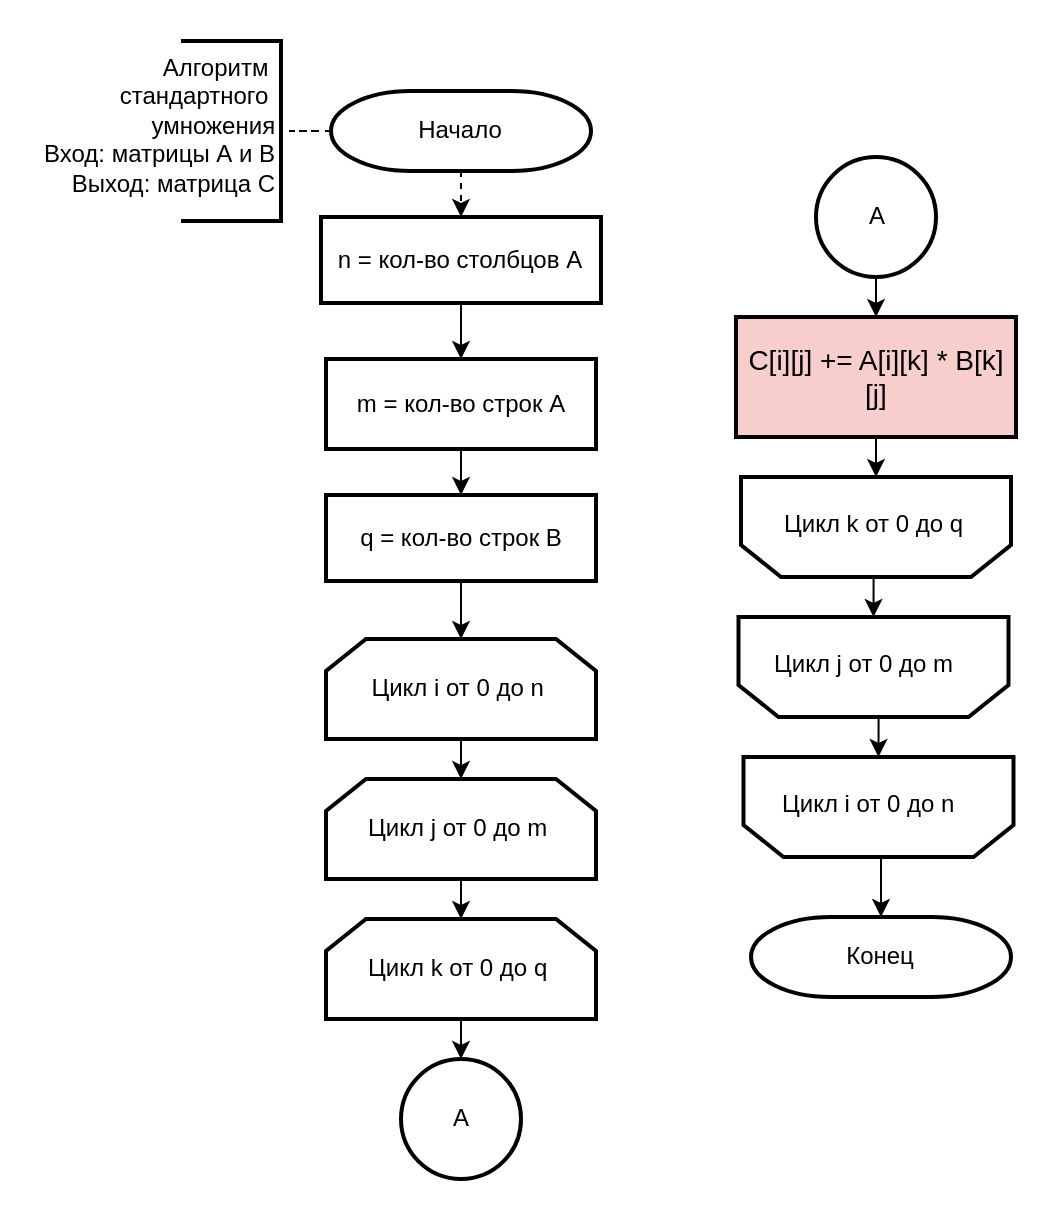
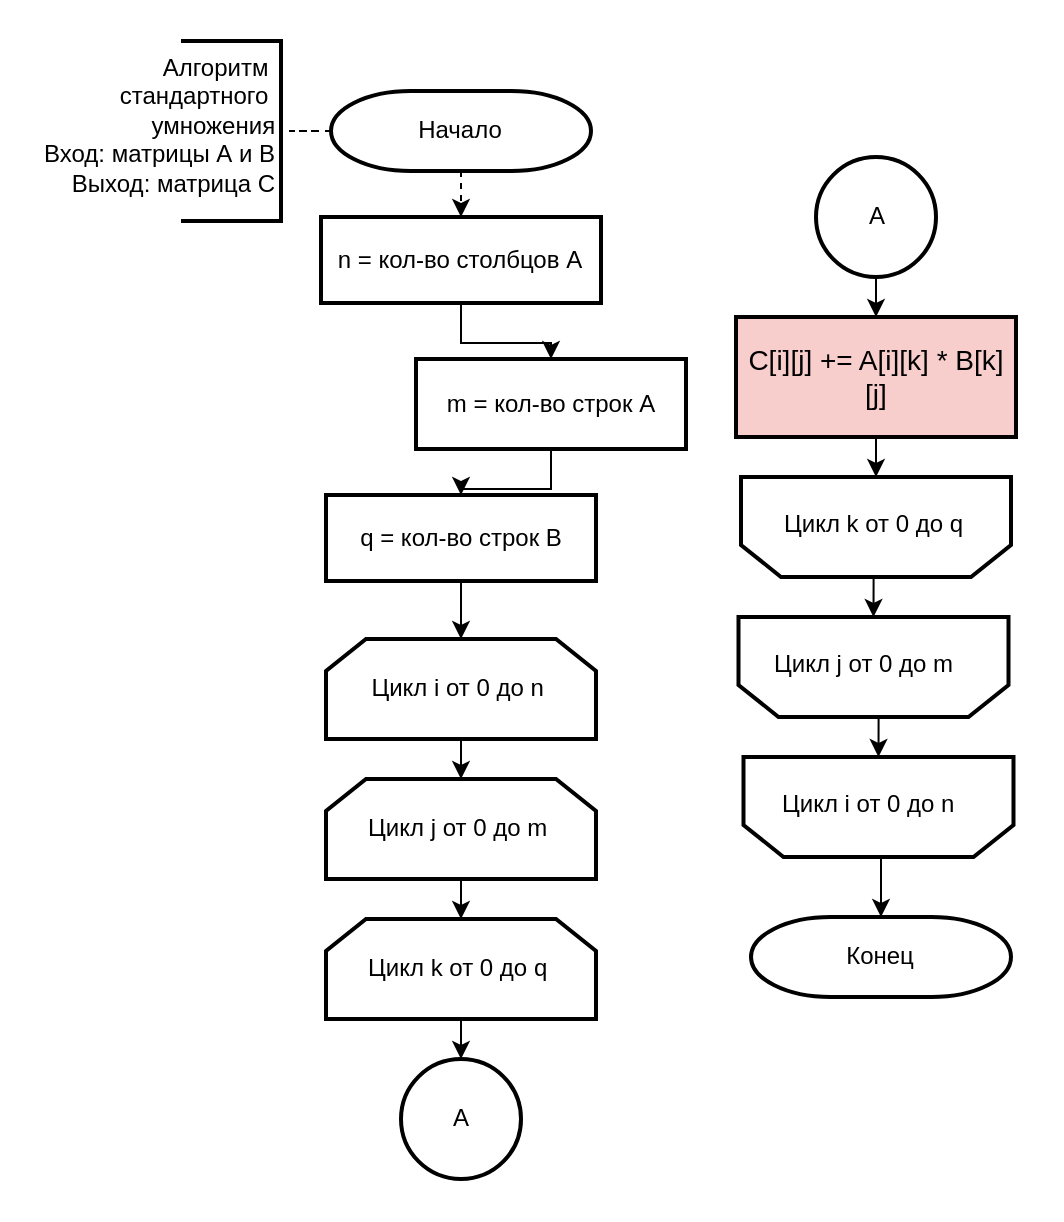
node "m = кол-во строк А": moved (461, 404) -> (551, 404)
